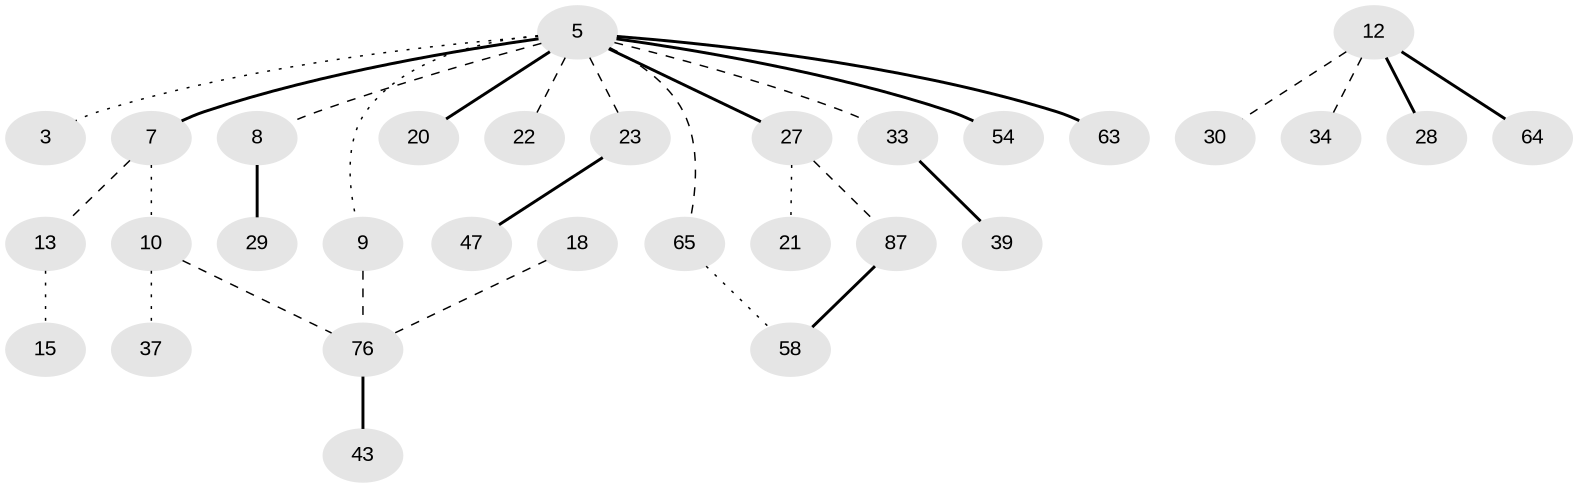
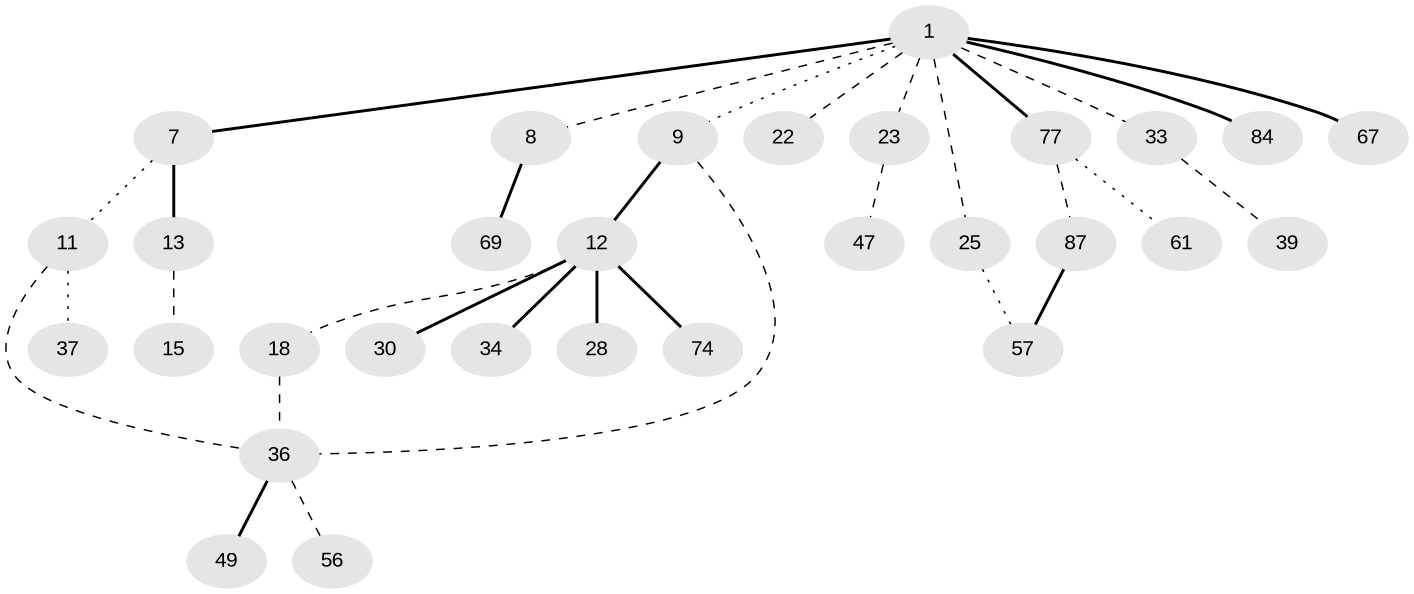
node "5": label "5" -> "1"
edge "12" -- "30": style dashed -> bold
edge "12" -- "34": style dashed -> bold
node "3": removed
node "20": removed
node "27": label "27" -> "77"
node "54": label "54" -> "84"
node "63": label "63" -> "67"
node "64": label "64" -> "74"
edge "7" -- "13": style dashed -> bold
edge "23" -- "47": style bold -> dashed
edge "9" -- "12": added
edge "33" -- "39": style bold -> dashed
node "10": label "10" -> "11"
node "29": label "29" -> "69"
node "65": label "65" -> "25"
node "21": label "21" -> "61"
edge "13" -- "15": style dotted -> dashed
edge "12" -- "18": added
node "76": label "76" -> "36"
node "58": label "58" -> "57"
node "43": label "43" -> "49"
node "56": added
